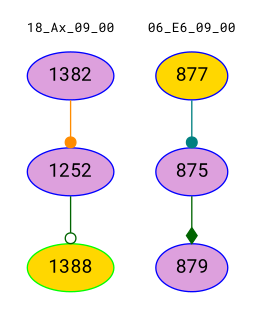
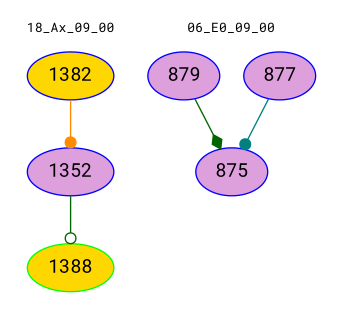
cluster "06_E6_09_00": label "06_E6_09_00" -> "06_E0_09_00"
node "1382": fillcolor plum -> gold
node "877": fillcolor gold -> plum
node "1252": label "1252" -> "1352"
edge "875" -> "879": reversed
